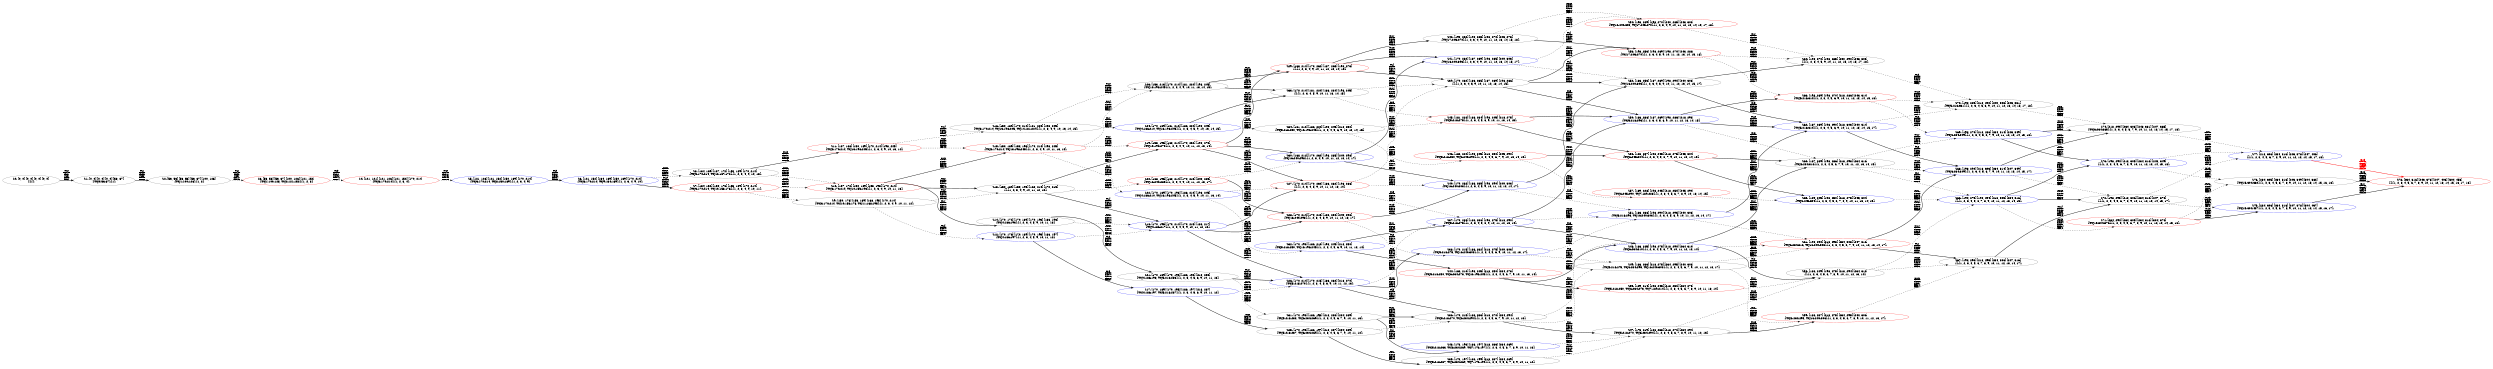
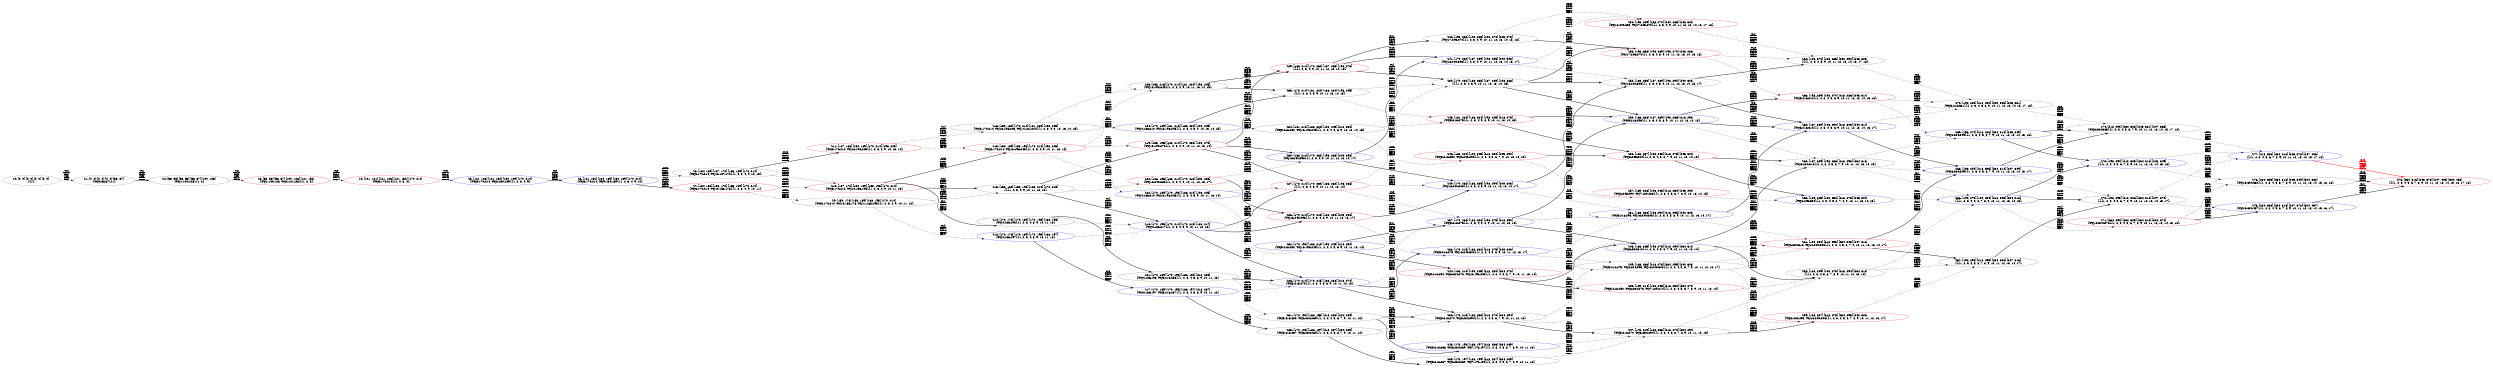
edge "S0: [0, 0] [0, 0] [0, 0] [0, 0] {}{}" -> "S1: [0, 0] [0, 0] [0, 0] [53, 67] {T0J0:53-67}{1}": style bold -> dashed
